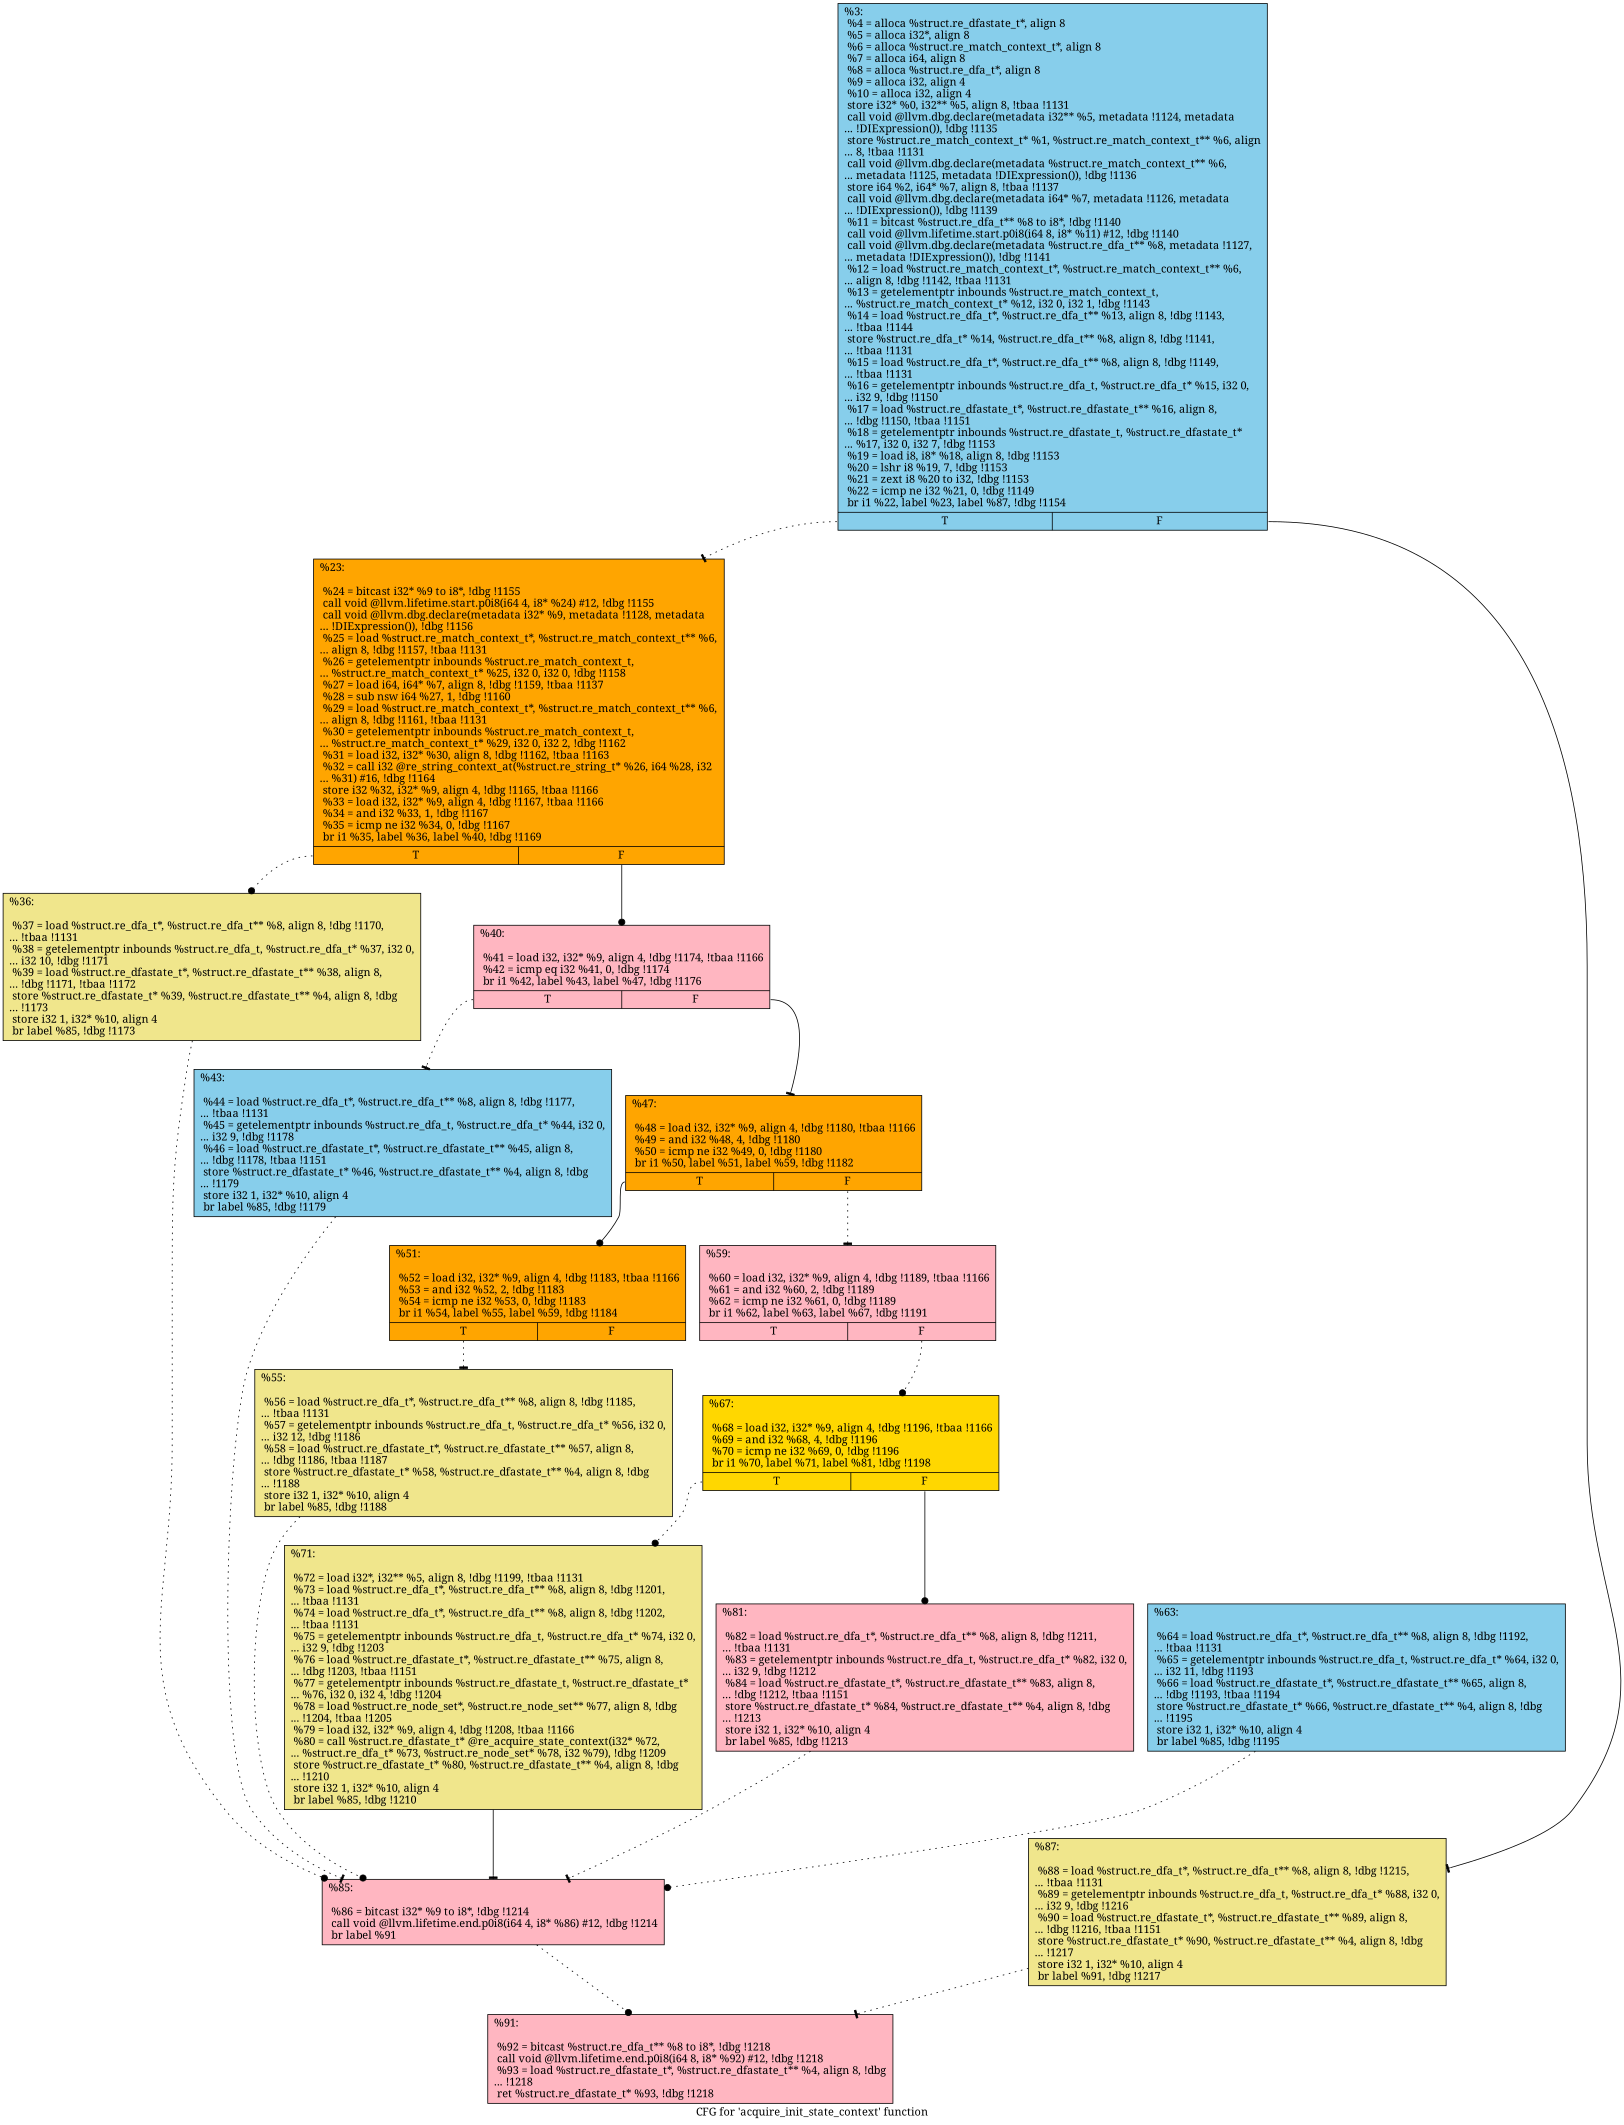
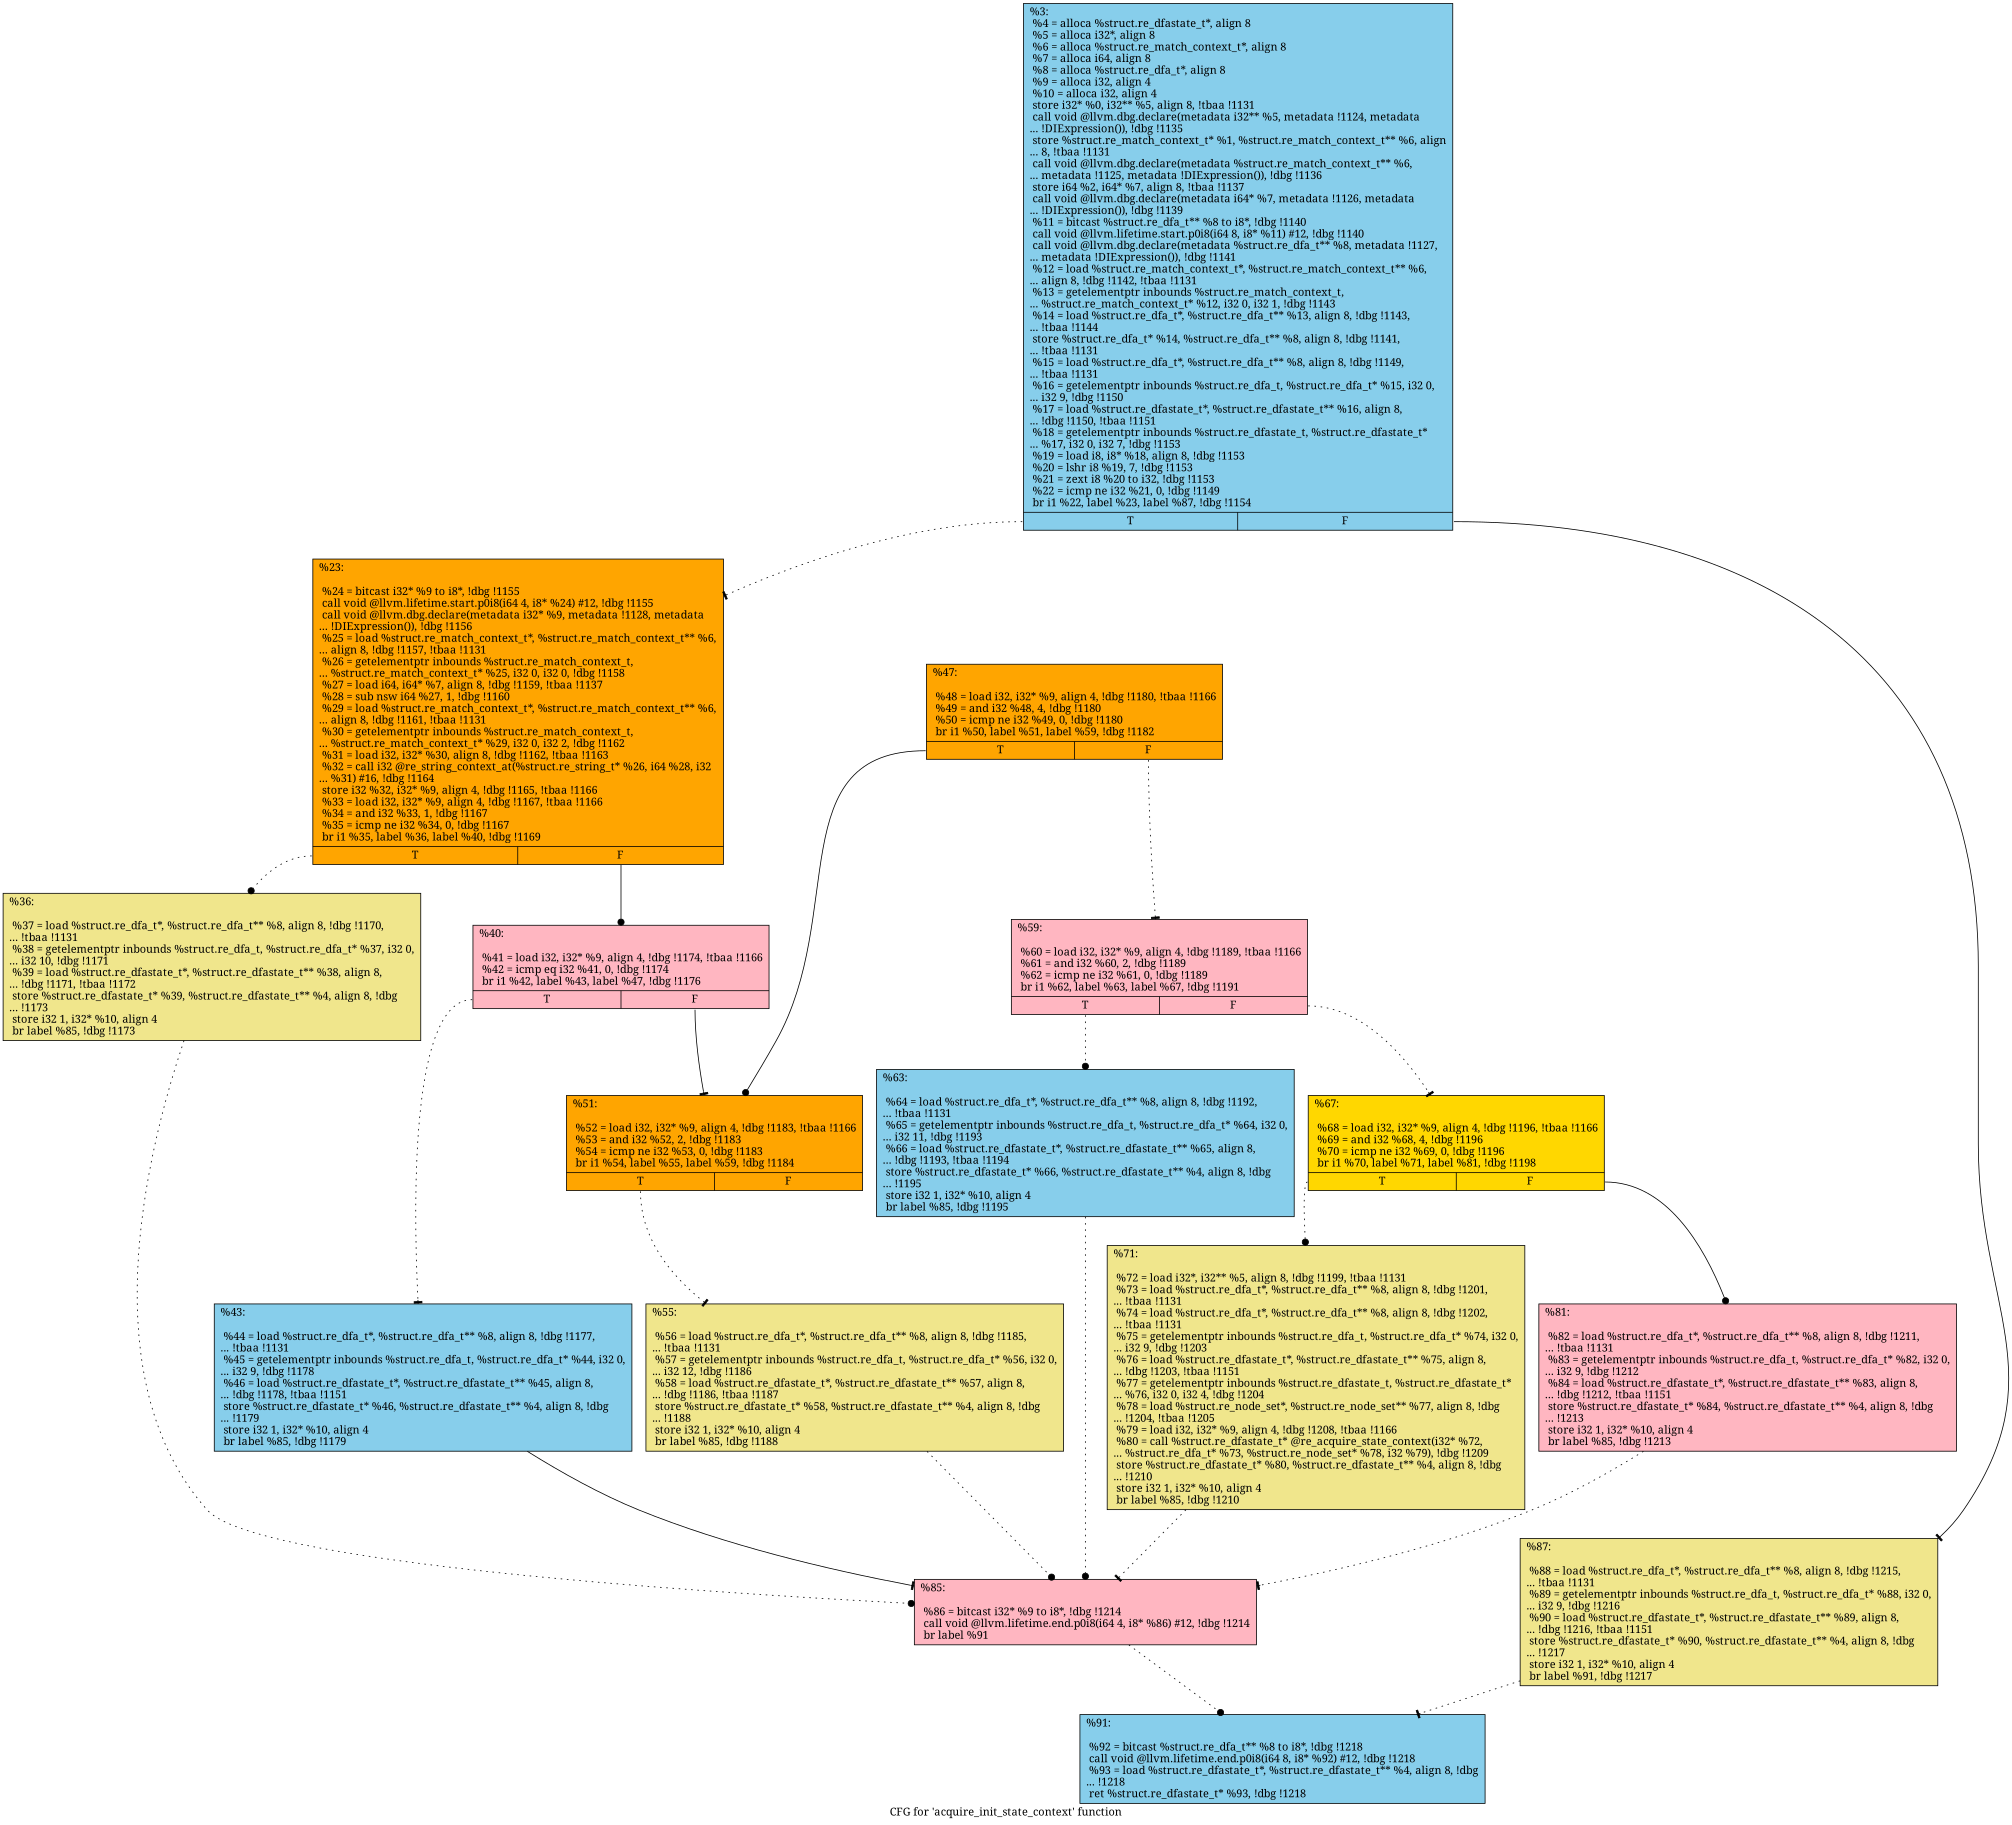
edge "%40:" -> "%47:": now "%40:" -> "%51:"
edge "%59:" -> "%63:": added
edge "%59:" -> "%67:": arrowhead dot -> tee
edge "%43:" -> "%85:": style dotted -> solid
edge "%71:" -> "%85:": style solid -> dotted
node "%91:": fillcolor lightpink -> skyblue
